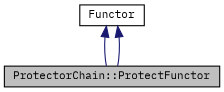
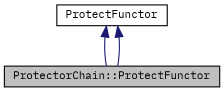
node "Functor": label "Functor" -> "ProtectFunctor"
